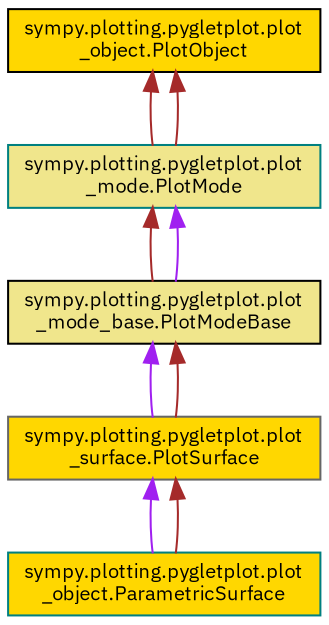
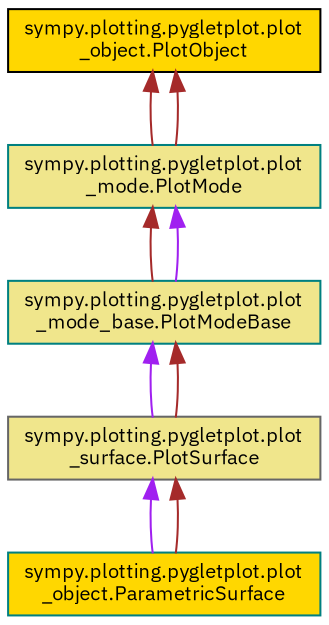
node "sympy.plotting.pygletplot.plot _mode_base.PlotModeBase": color black -> teal
node "sympy.plotting.pygletplot.plot _surface.PlotSurface": fillcolor gold -> khaki
